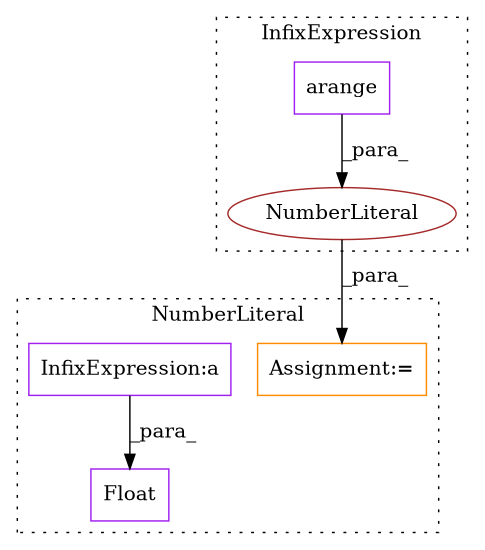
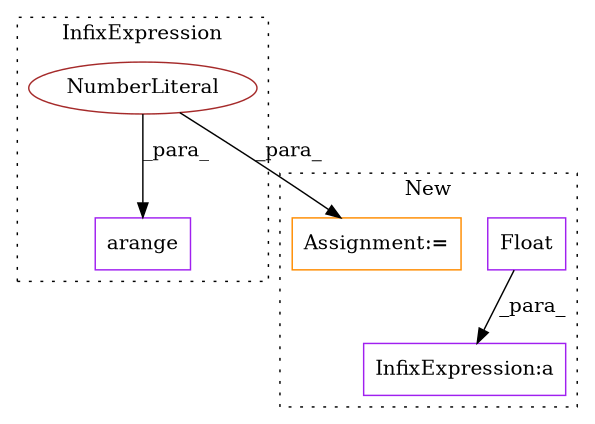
edge "arange" -> "NumberLiteral": reversed
cluster "NumberLiteral": label "NumberLiteral" -> "New"
edge "InfixExpression:a" -> "Float": reversed
